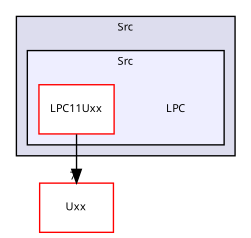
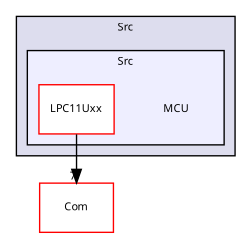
node "LPC": label "LPC" -> "MCU"
node "Uxx": label "Uxx" -> "Com"
